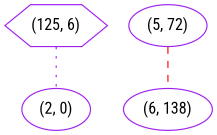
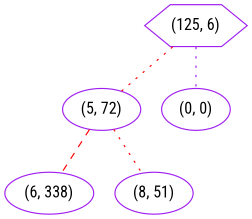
edge "(125, 6)" -- "(5, 72)": added
node "(2, 0)": label "(2, 0)" -> "(0, 0)"
node "(6, 138)": label "(6, 138)" -> "(6, 338)"
node "(8, 51)": added
